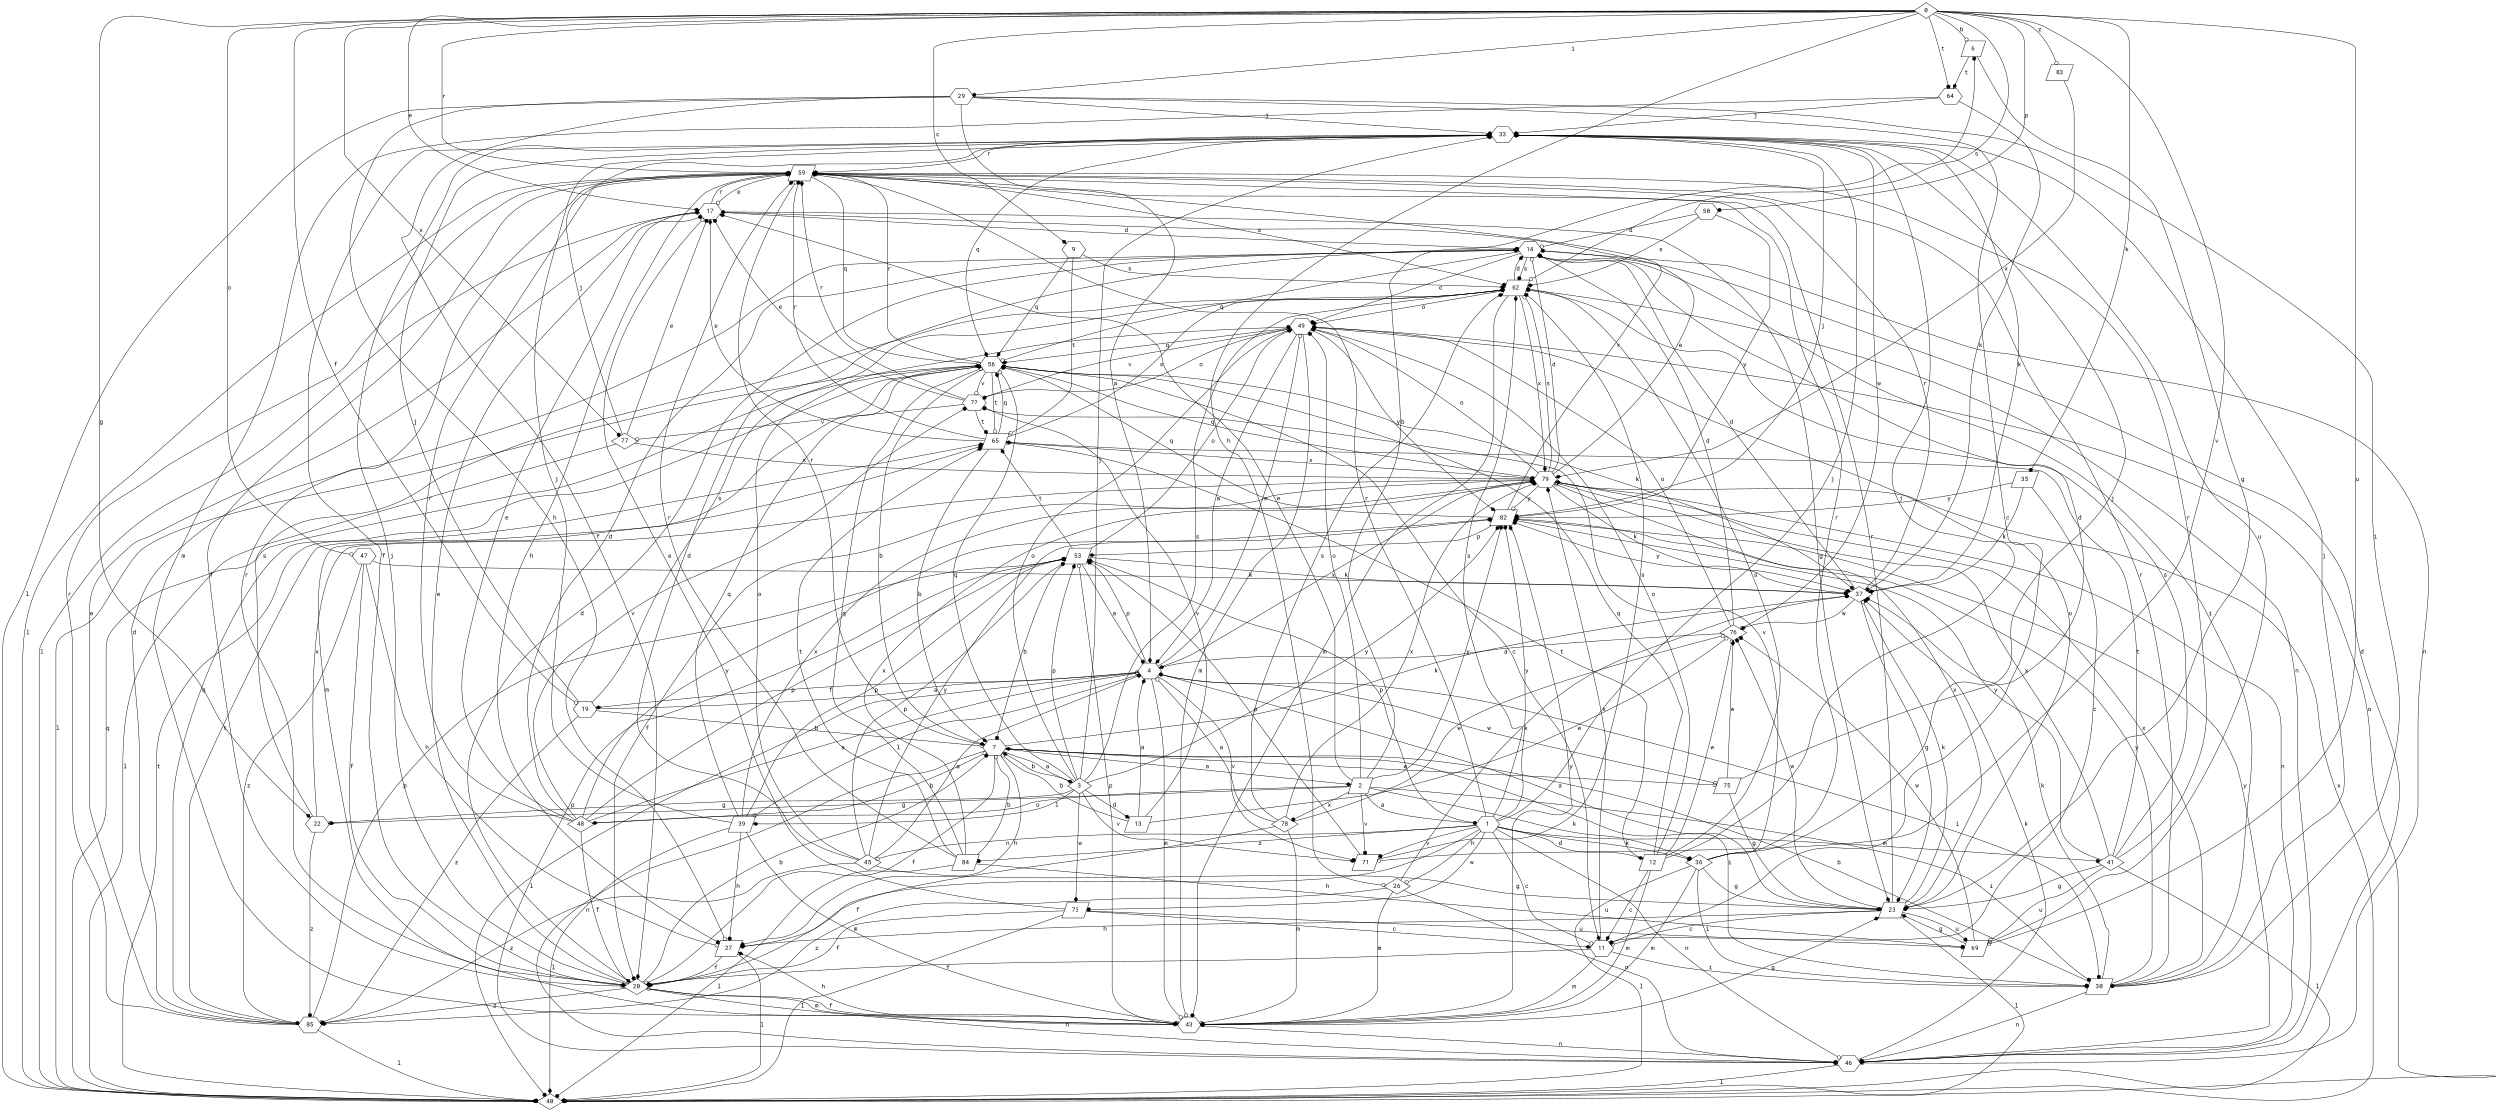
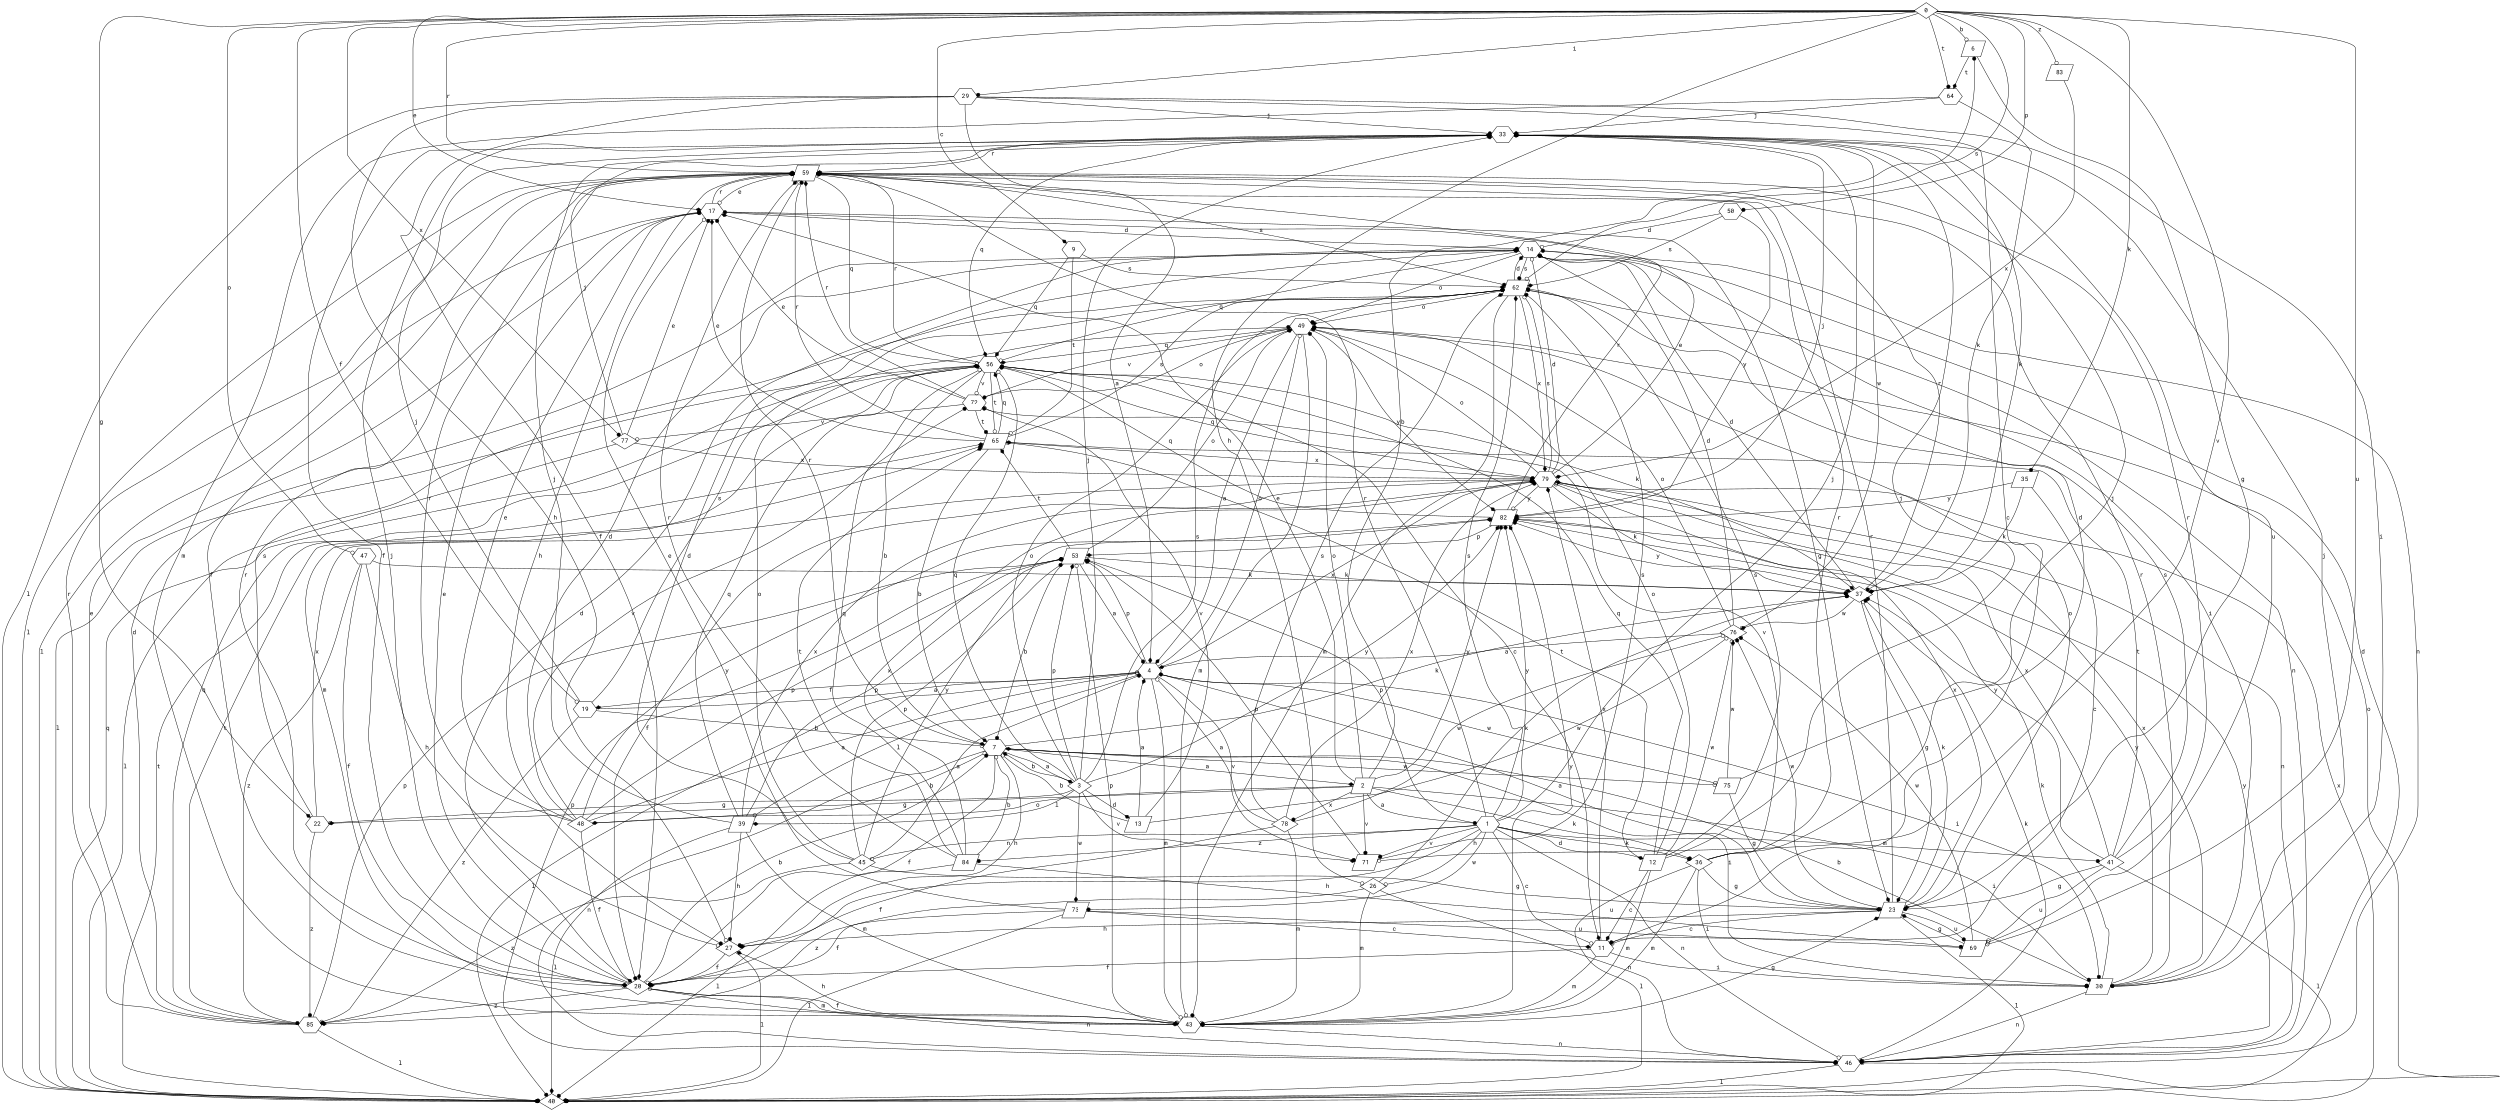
node "27": shape parallelogram -> diamond
